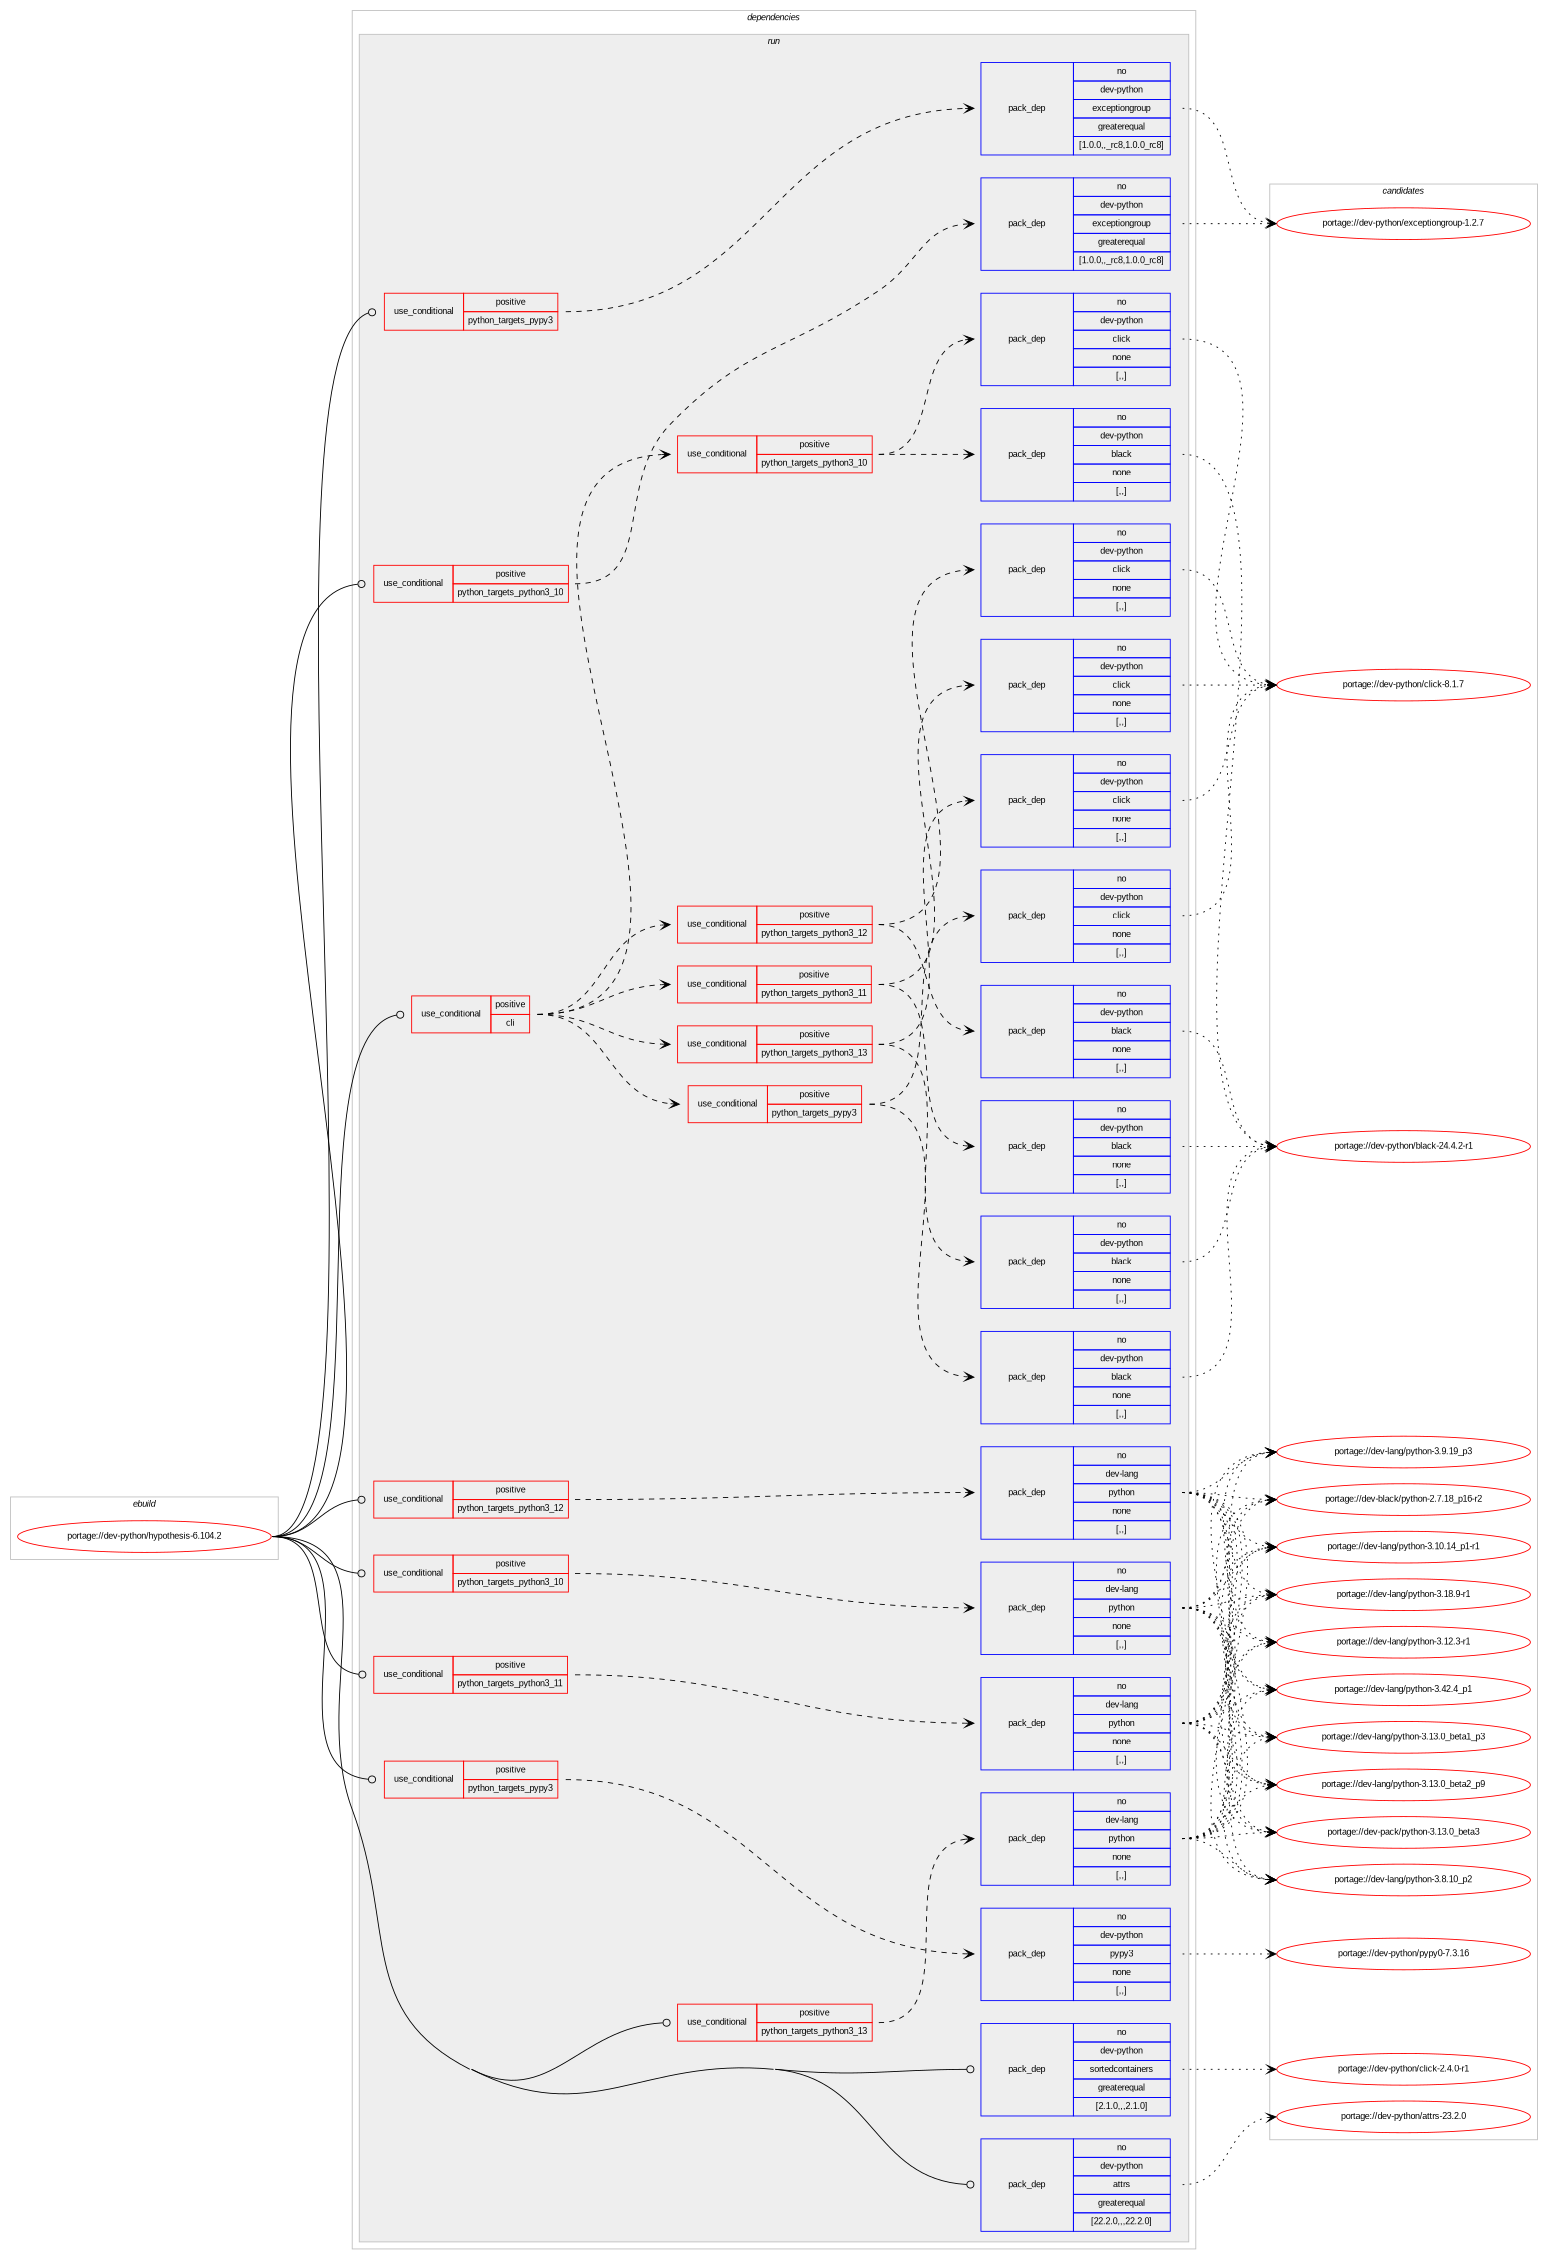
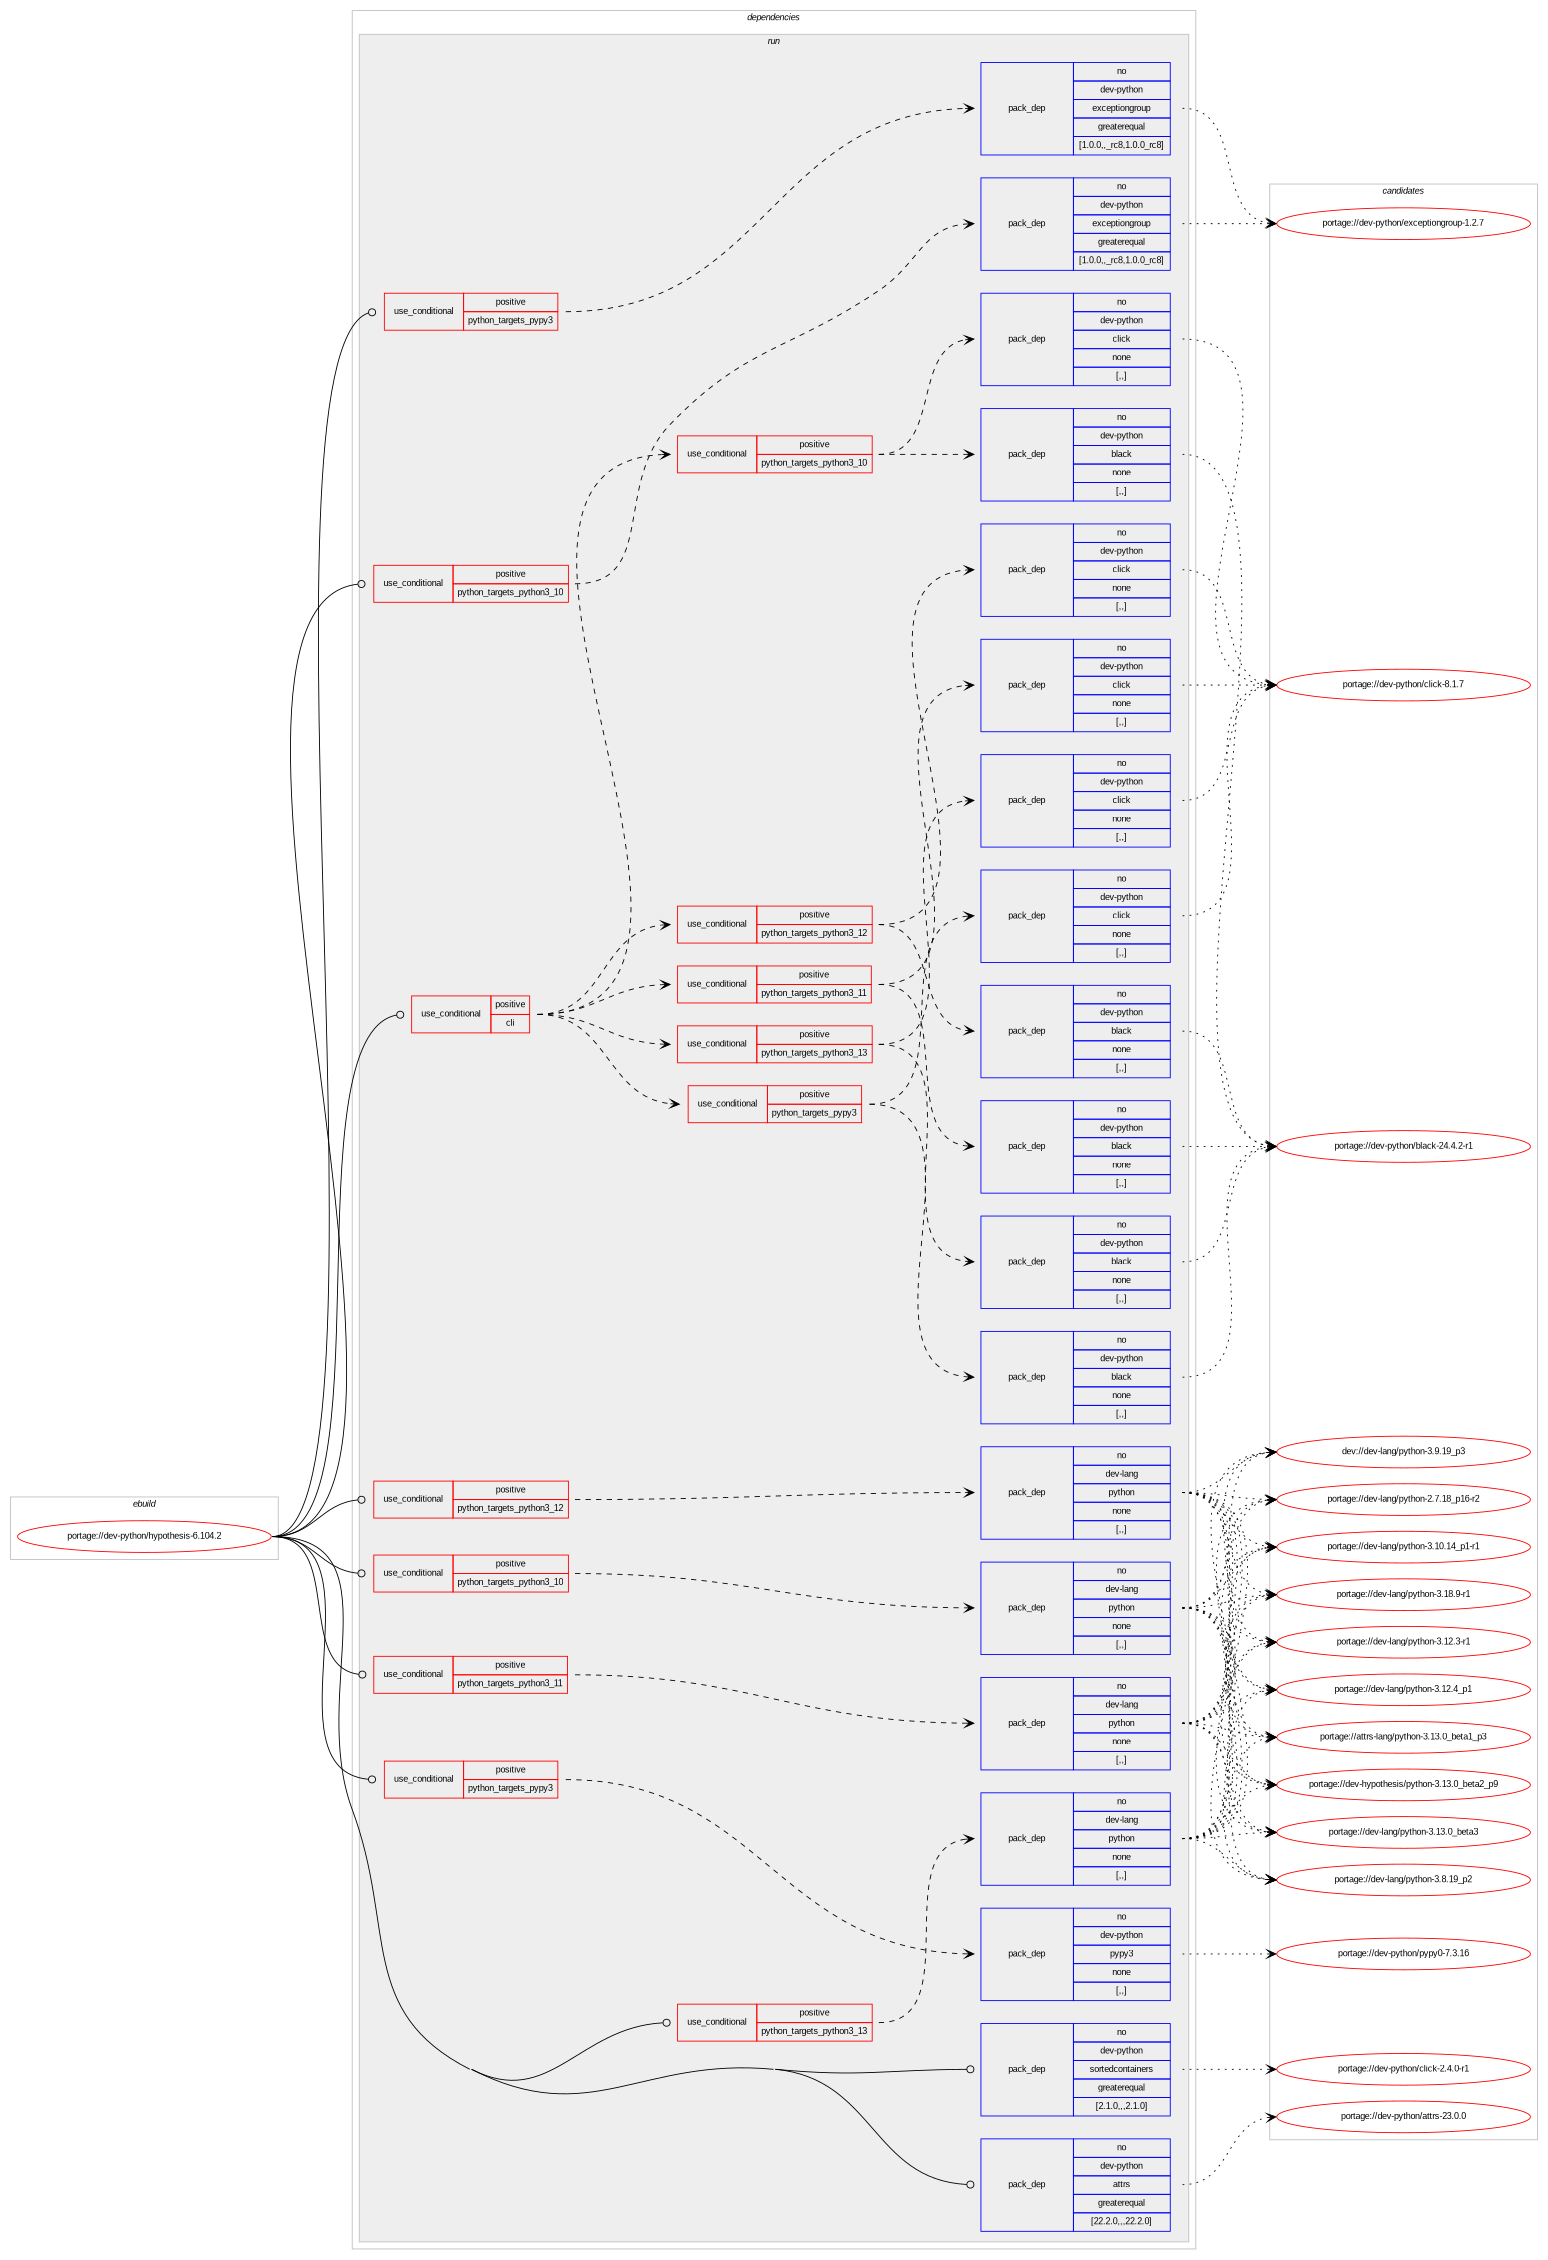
node "portage://dev-lang/python-3.9.19_p3": label "portage://dev-lang/python-3.9.19_p3" -> "dev://dev-lang/python-3.9.19_p3"
node "portage://dev-black/python-2.7.18_p16-r2": label "portage://dev-black/python-2.7.18_p16-r2" -> "portage://dev-lang/python-2.7.18_p16-r2"
node "portage://dev-lang/python-3.42.4_p1": label "portage://dev-lang/python-3.42.4_p1" -> "portage://dev-lang/python-3.12.4_p1"
node "portage://dev-lang/python-3.13.0_beta1_p3": label "portage://dev-lang/python-3.13.0_beta1_p3" -> "portage://attrs-lang/python-3.13.0_beta1_p3"
node "portage://dev-lang/python-3.13.0_beta2_p9": label "portage://dev-lang/python-3.13.0_beta2_p9" -> "portage://dev-hypothesis/python-3.13.0_beta2_p9"
node "portage://dev-pack/python-3.13.0_beta3": label "portage://dev-pack/python-3.13.0_beta3" -> "portage://dev-lang/python-3.13.0_beta3"
node "portage://dev-lang/python-3.8.10_p2": label "portage://dev-lang/python-3.8.10_p2" -> "portage://dev-lang/python-3.8.19_p2"
node "portage://dev-python/attrs-23.2.0": label "portage://dev-python/attrs-23.2.0" -> "portage://dev-python/attrs-23.0.0"
